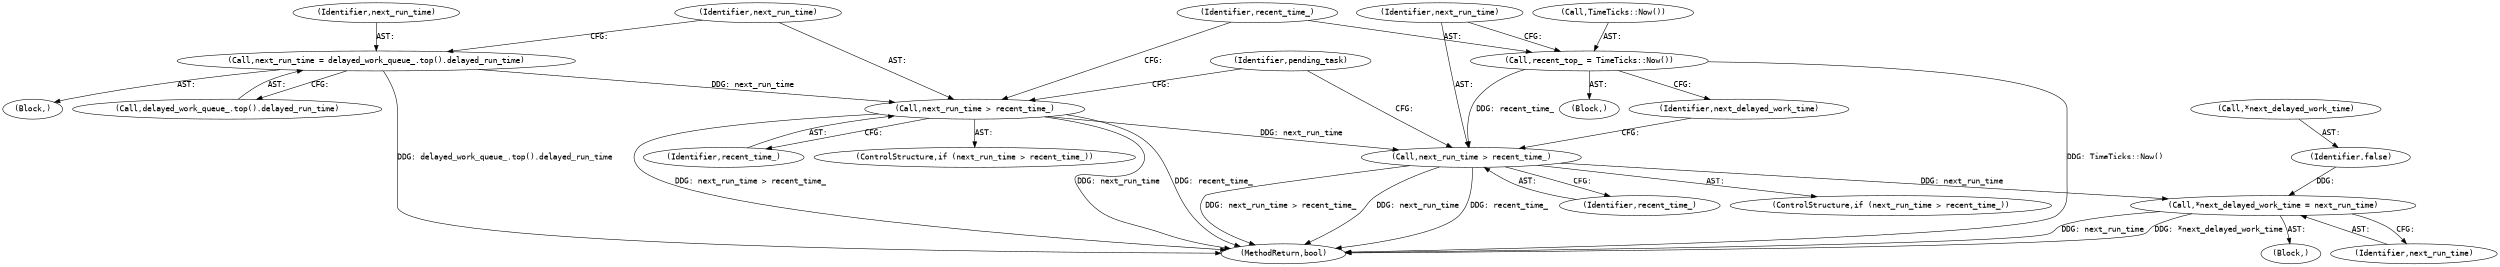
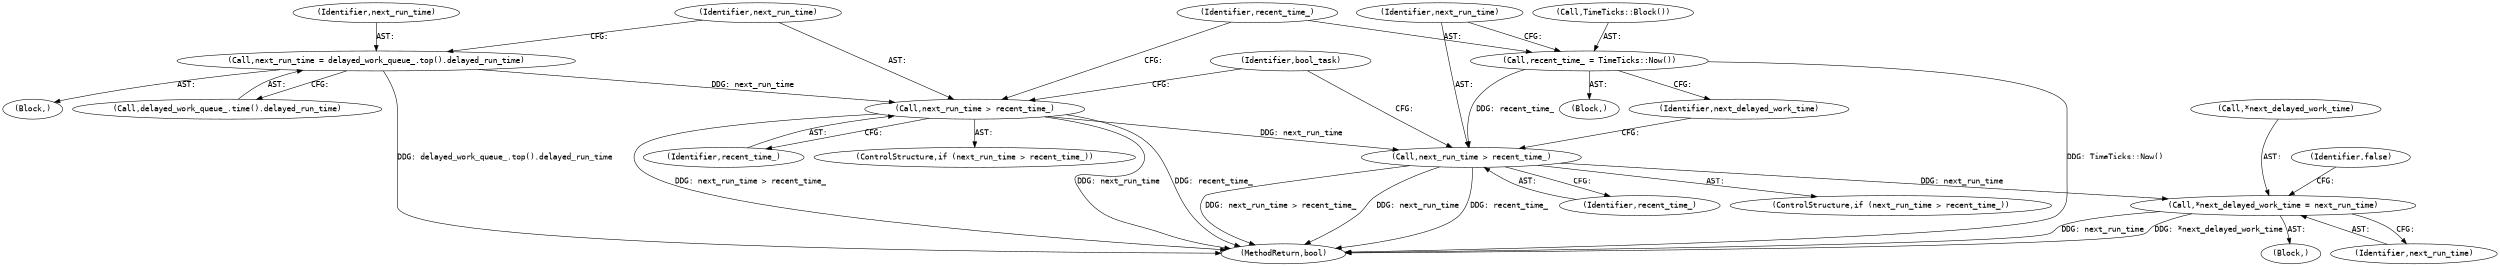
node "(Call,TimeTicks::Now())": label "(Call,TimeTicks::Now())" -> "(Call,TimeTicks::Block())"
node "(Identifier,pending_task)": label "(Identifier,pending_task)" -> "(Identifier,bool_task)"
node "(Call,recent_top_ = TimeTicks::Now())": label "(Call,recent_top_ = TimeTicks::Now())" -> "(Call,recent_time_ = TimeTicks::Now())"
node "(Call,delayed_work_queue_.top().delayed_run_time)": label "(Call,delayed_work_queue_.top().delayed_run_time)" -> "(Call,delayed_work_queue_.time().delayed_run_time)"
edge "(Call,*next_delayed_work_time)" -> "(Identifier,false)": now "(Call,*next_delayed_work_time)" -> "(Call,*next_delayed_work_time = next_run_time)"
edge "(Identifier,false)" -> "(Call,*next_delayed_work_time = next_run_time)": label "DDG: " -> "CFG: "
